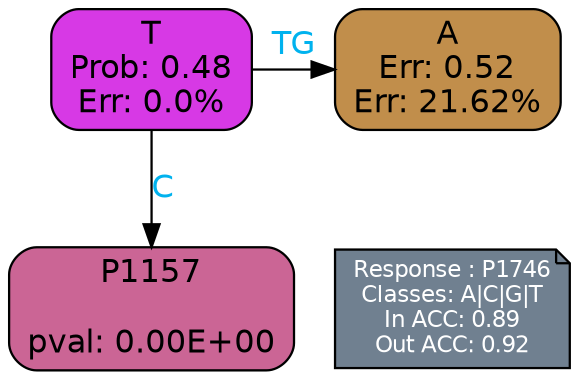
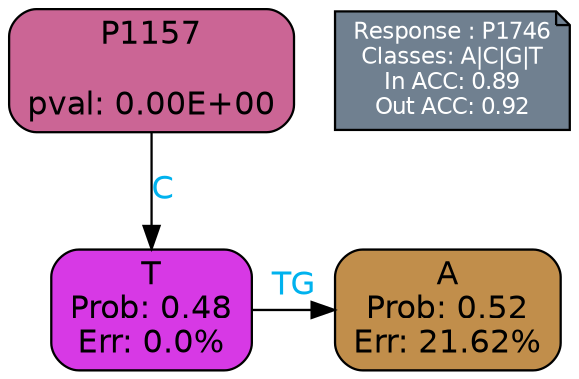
node "A Err: 0.52 Err: 21.62%": label "A Err: 0.52 Err: 21.62%" -> "A Prob: 0.52 Err: 21.62%"
edge "T Prob: 0.48 Err: 0.0%" -> "P1157 pval: 0.00E+00": reversed
